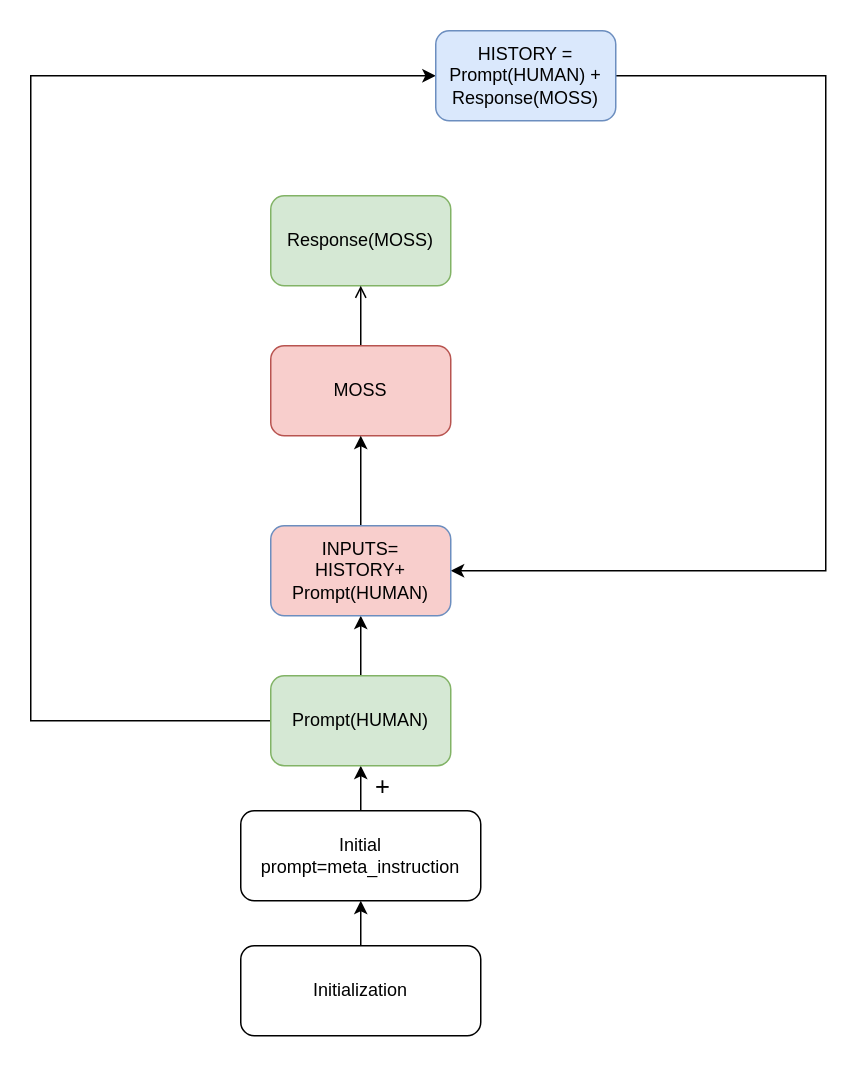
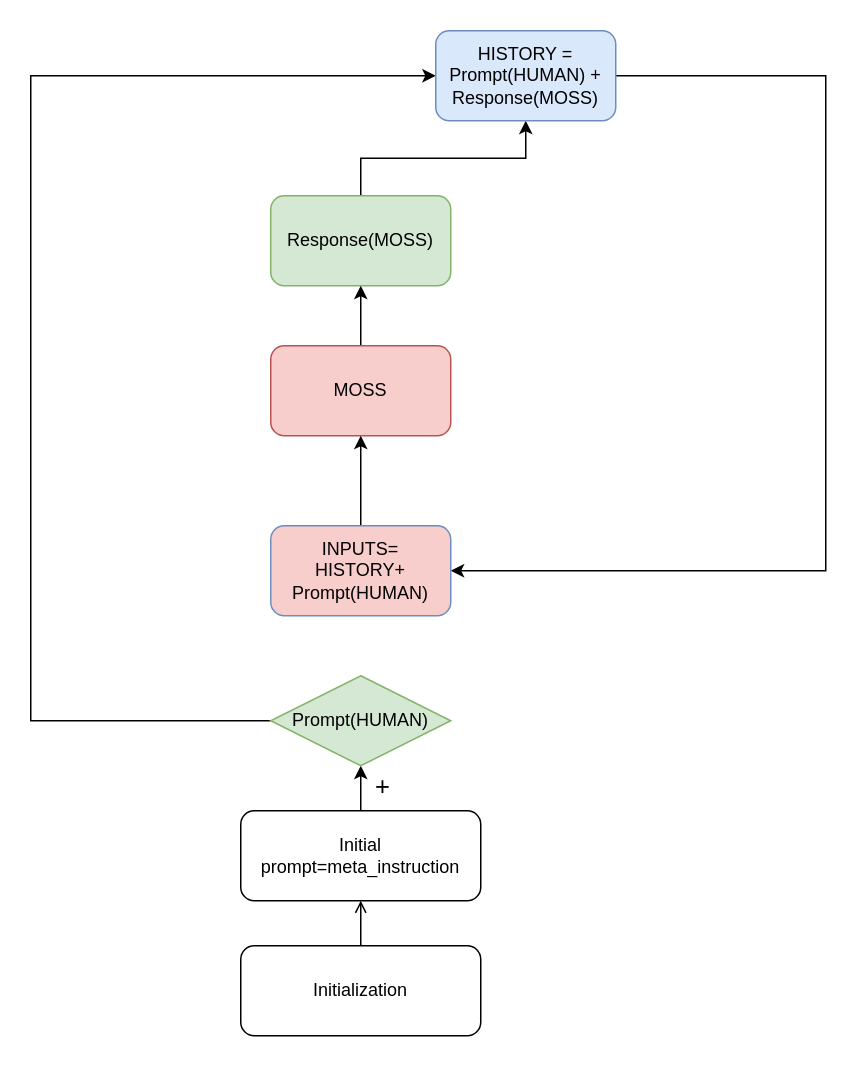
edge "Response(MOSS)" -> "HISTORY = Prompt(HUMAN) + Response(MOSS)": added
edge "MOSS" -> "Response(MOSS)": arrowhead open -> classic
edge "Prompt(HUMAN)" -> "INPUTS= HISTORY+ Prompt(HUMAN)": removed
node "Prompt(HUMAN)": shape rounded rectangle -> diamond
edge "Initialization" -> "Initial prompt=meta_instruction": arrowhead classic -> open
